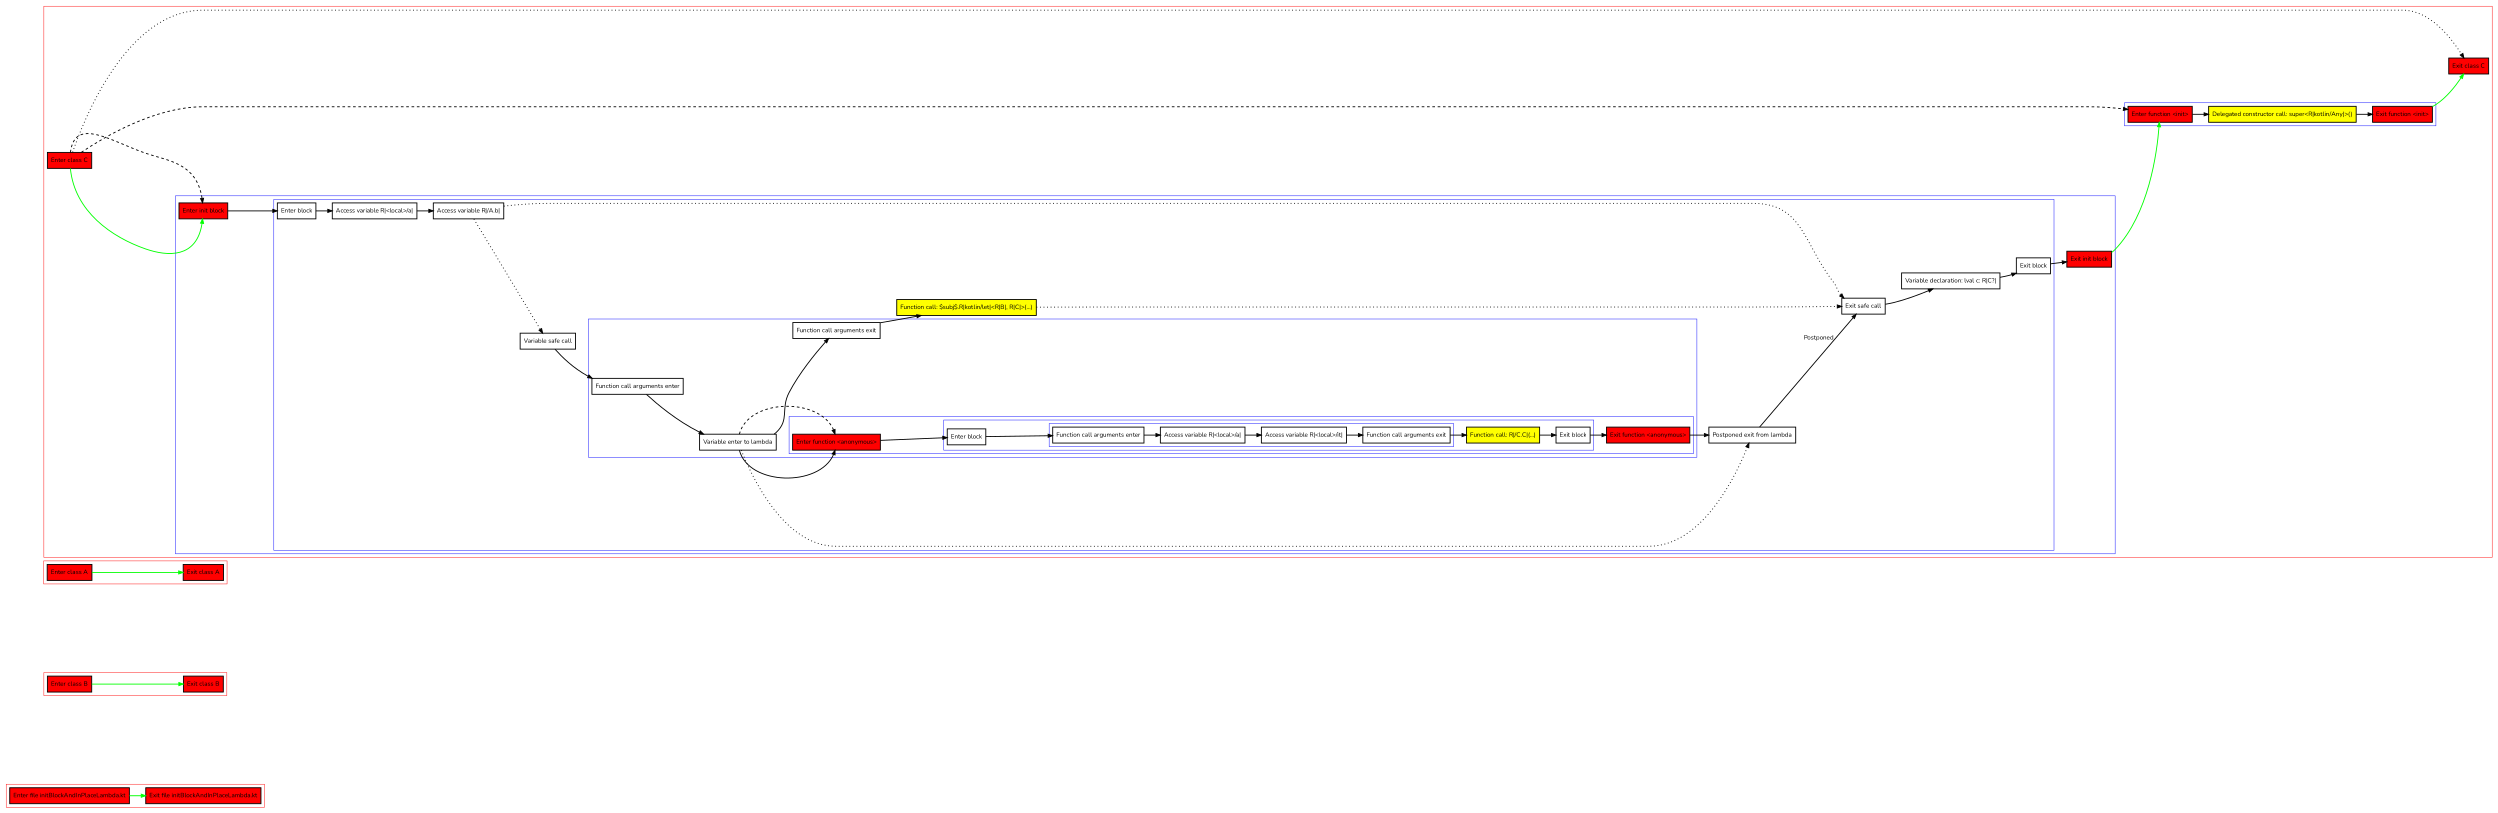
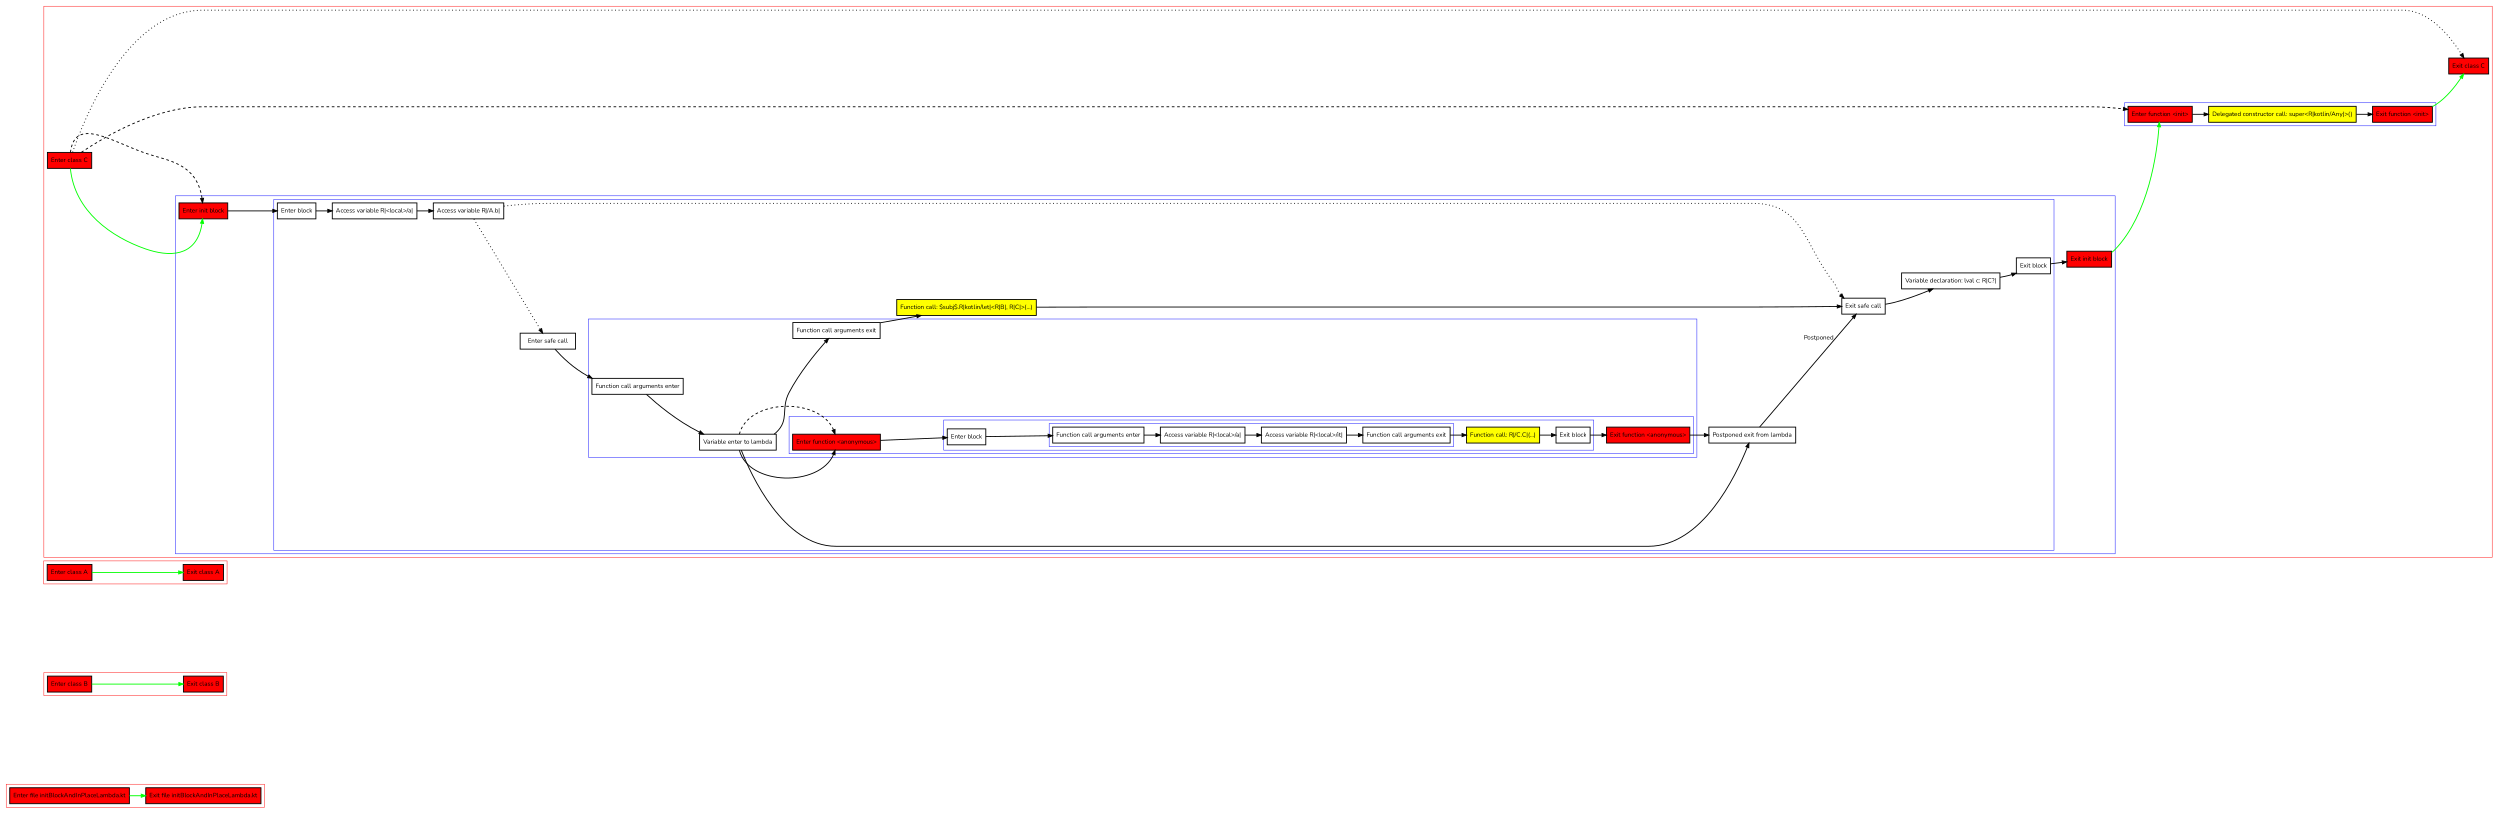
edge "Function call: $subj$.R|kotlin/let|<R|B|, R|C|>(...)" -> "Exit safe call": style dotted -> solid
node "Variable safe call": label "Variable safe call" -> "Enter safe call"
edge "Variable enter to lambda" -> "Postponed exit from lambda": style dotted -> solid
